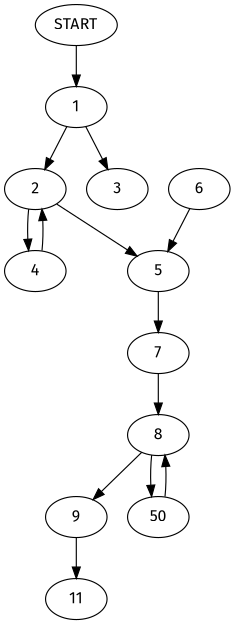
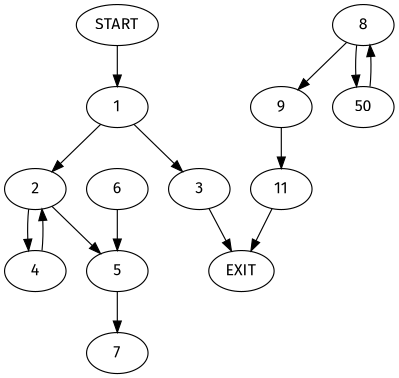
node "EXIT": added
edge "7" -> "8": removed
